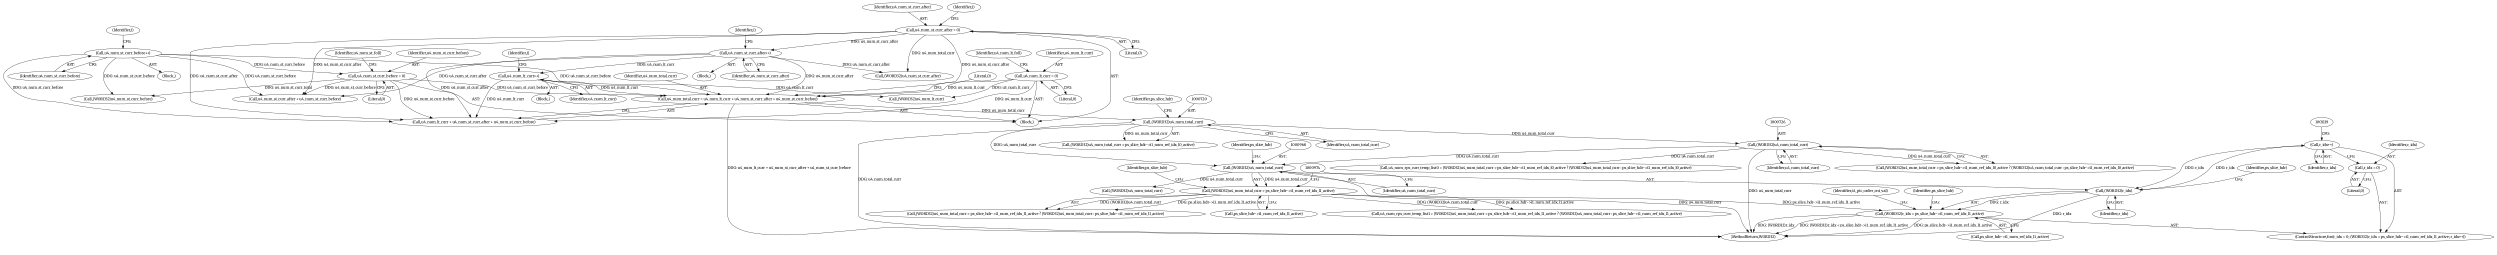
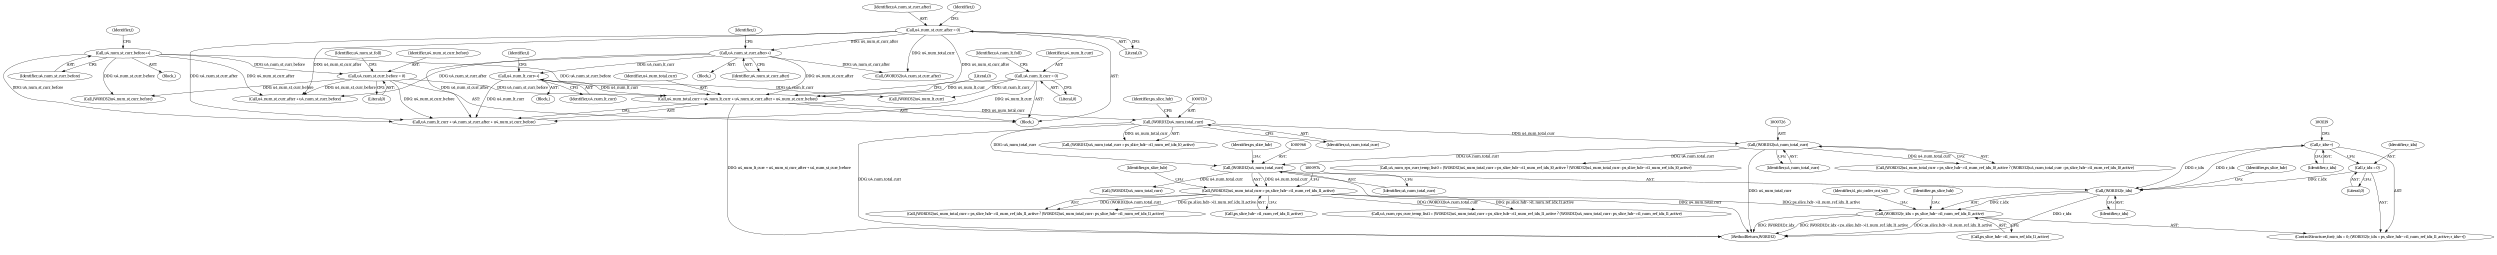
edge "(Call,u4_num_st_curr_before++)" -> "(Call,u4_num_st_curr_after + u4_num_st_curr_before)": label "DDG: u4_num_st_curr_before" -> "DDG: u4_num_st_curr_after"
edge "(Call,u4_num_st_curr_before = 0)" -> "(Call,(WORD32)u4_num_st_curr_before)": label "DDG: u4_num_st_curr_total" -> "DDG: u4_num_st_curr_before"
edge "(Call,r_idx = 0)" -> "(Call,(WORD32)r_idx)": added, label "DDG: r_idx"
